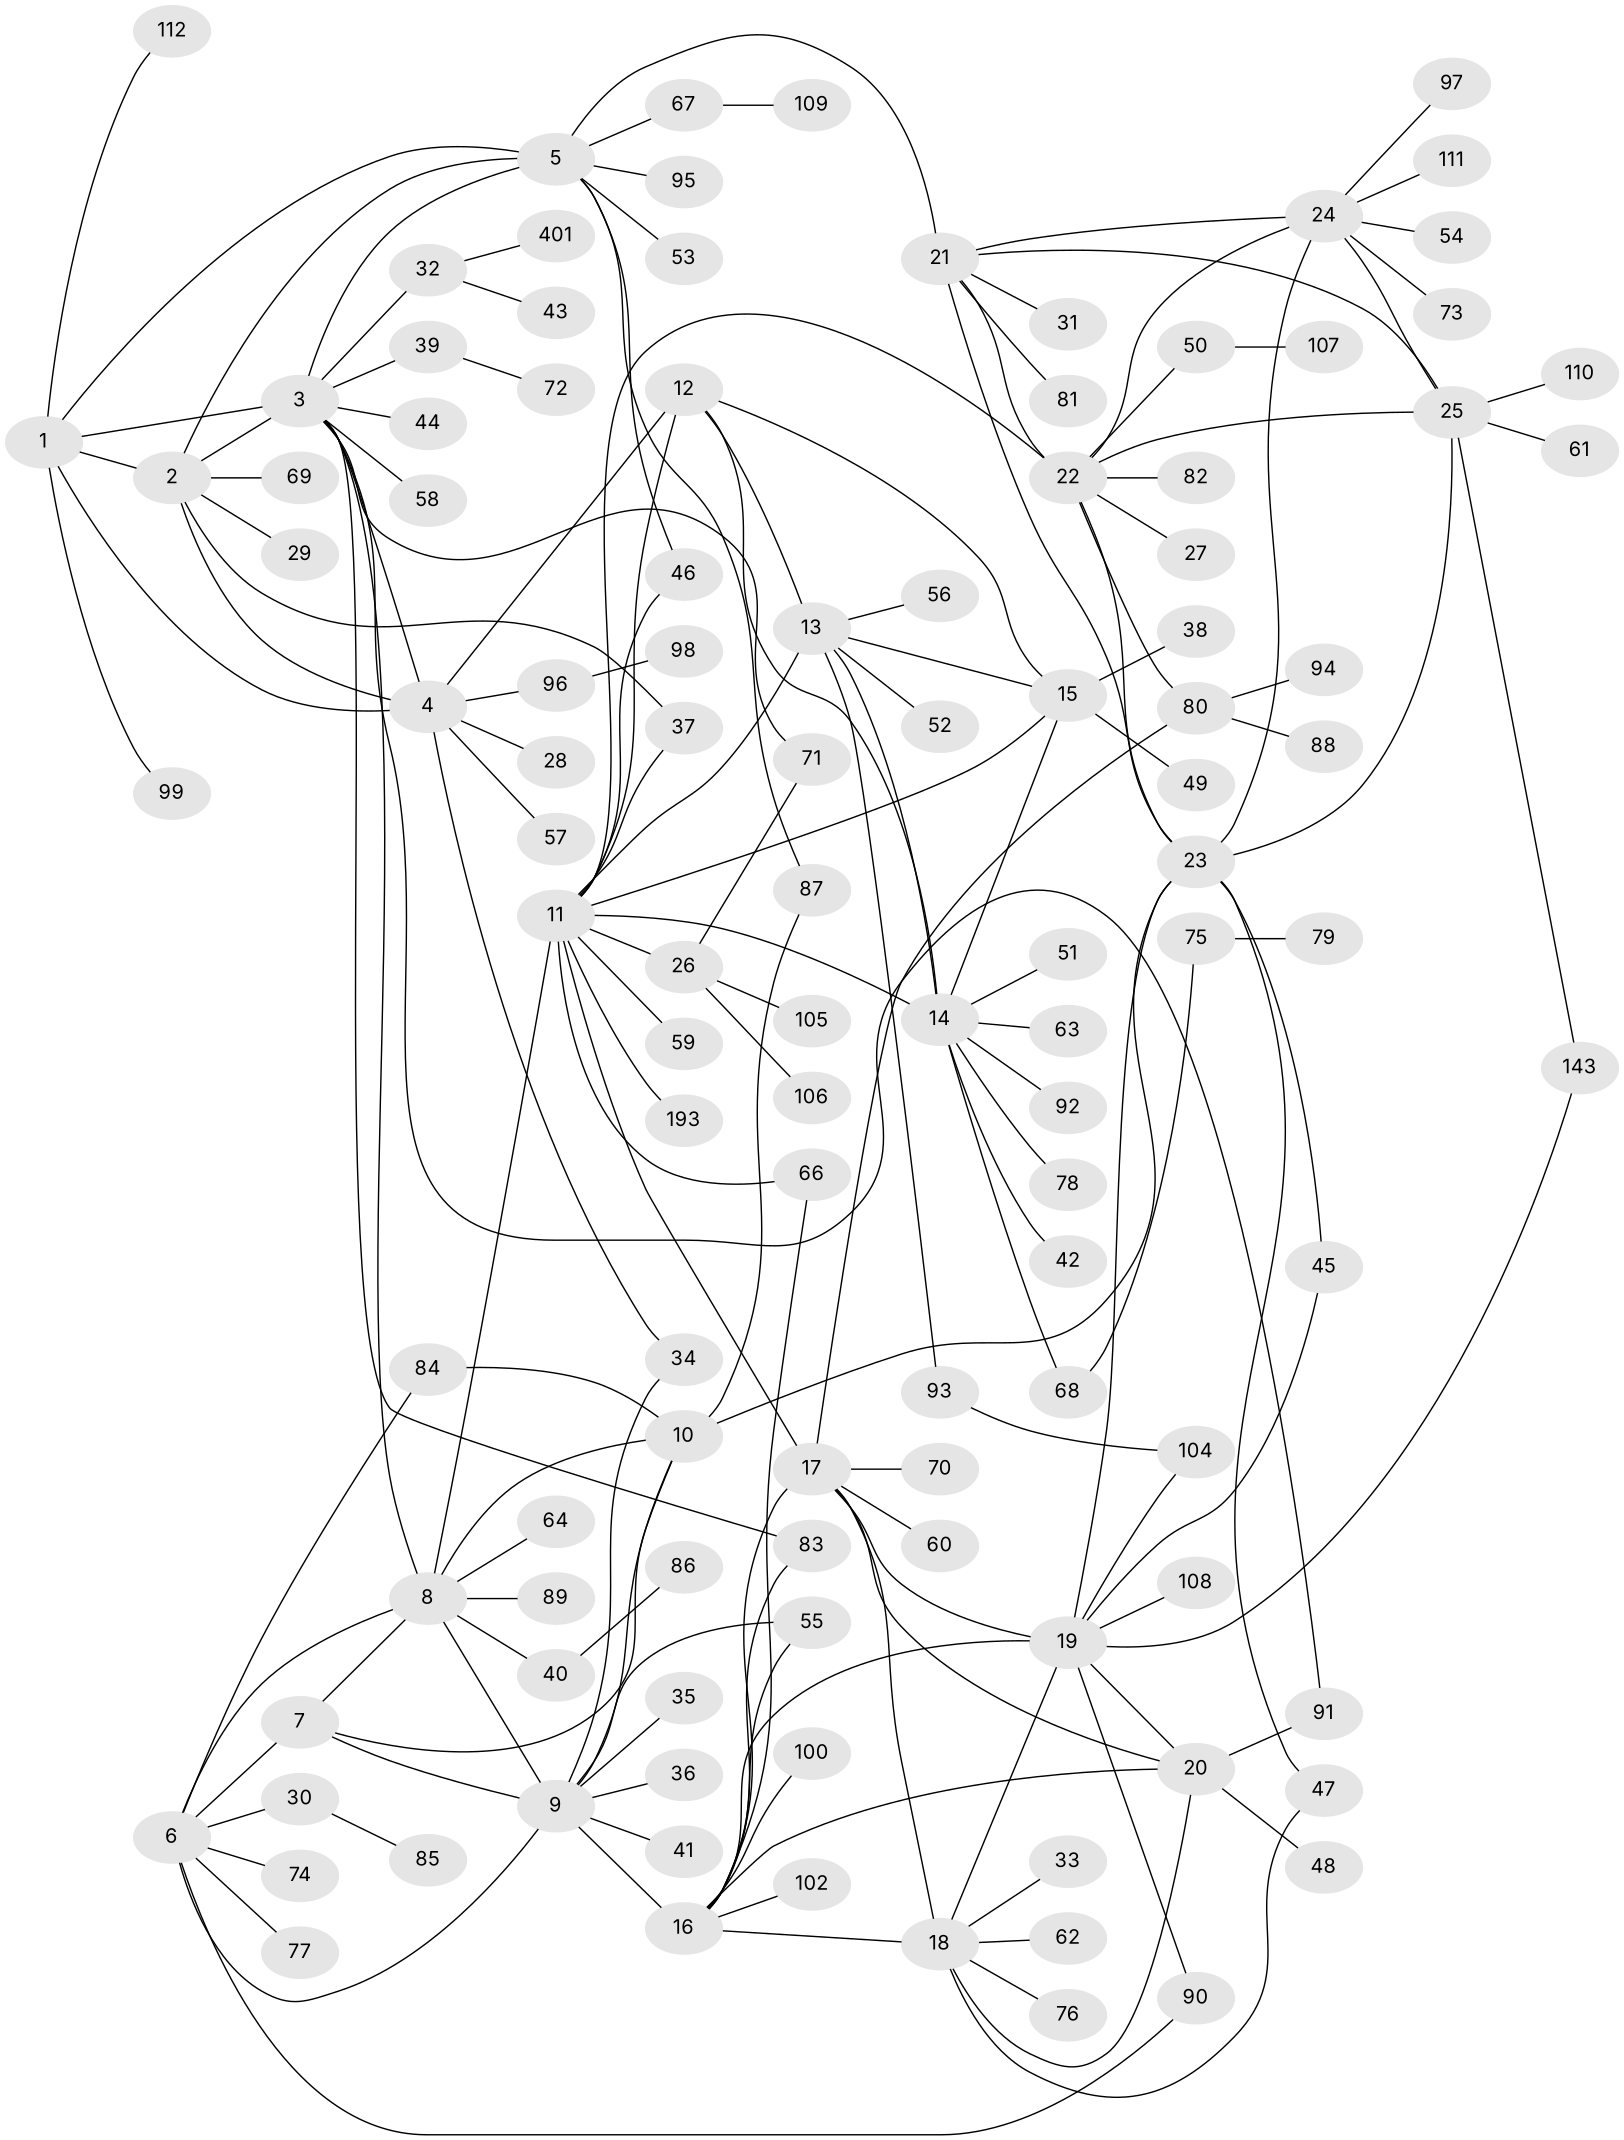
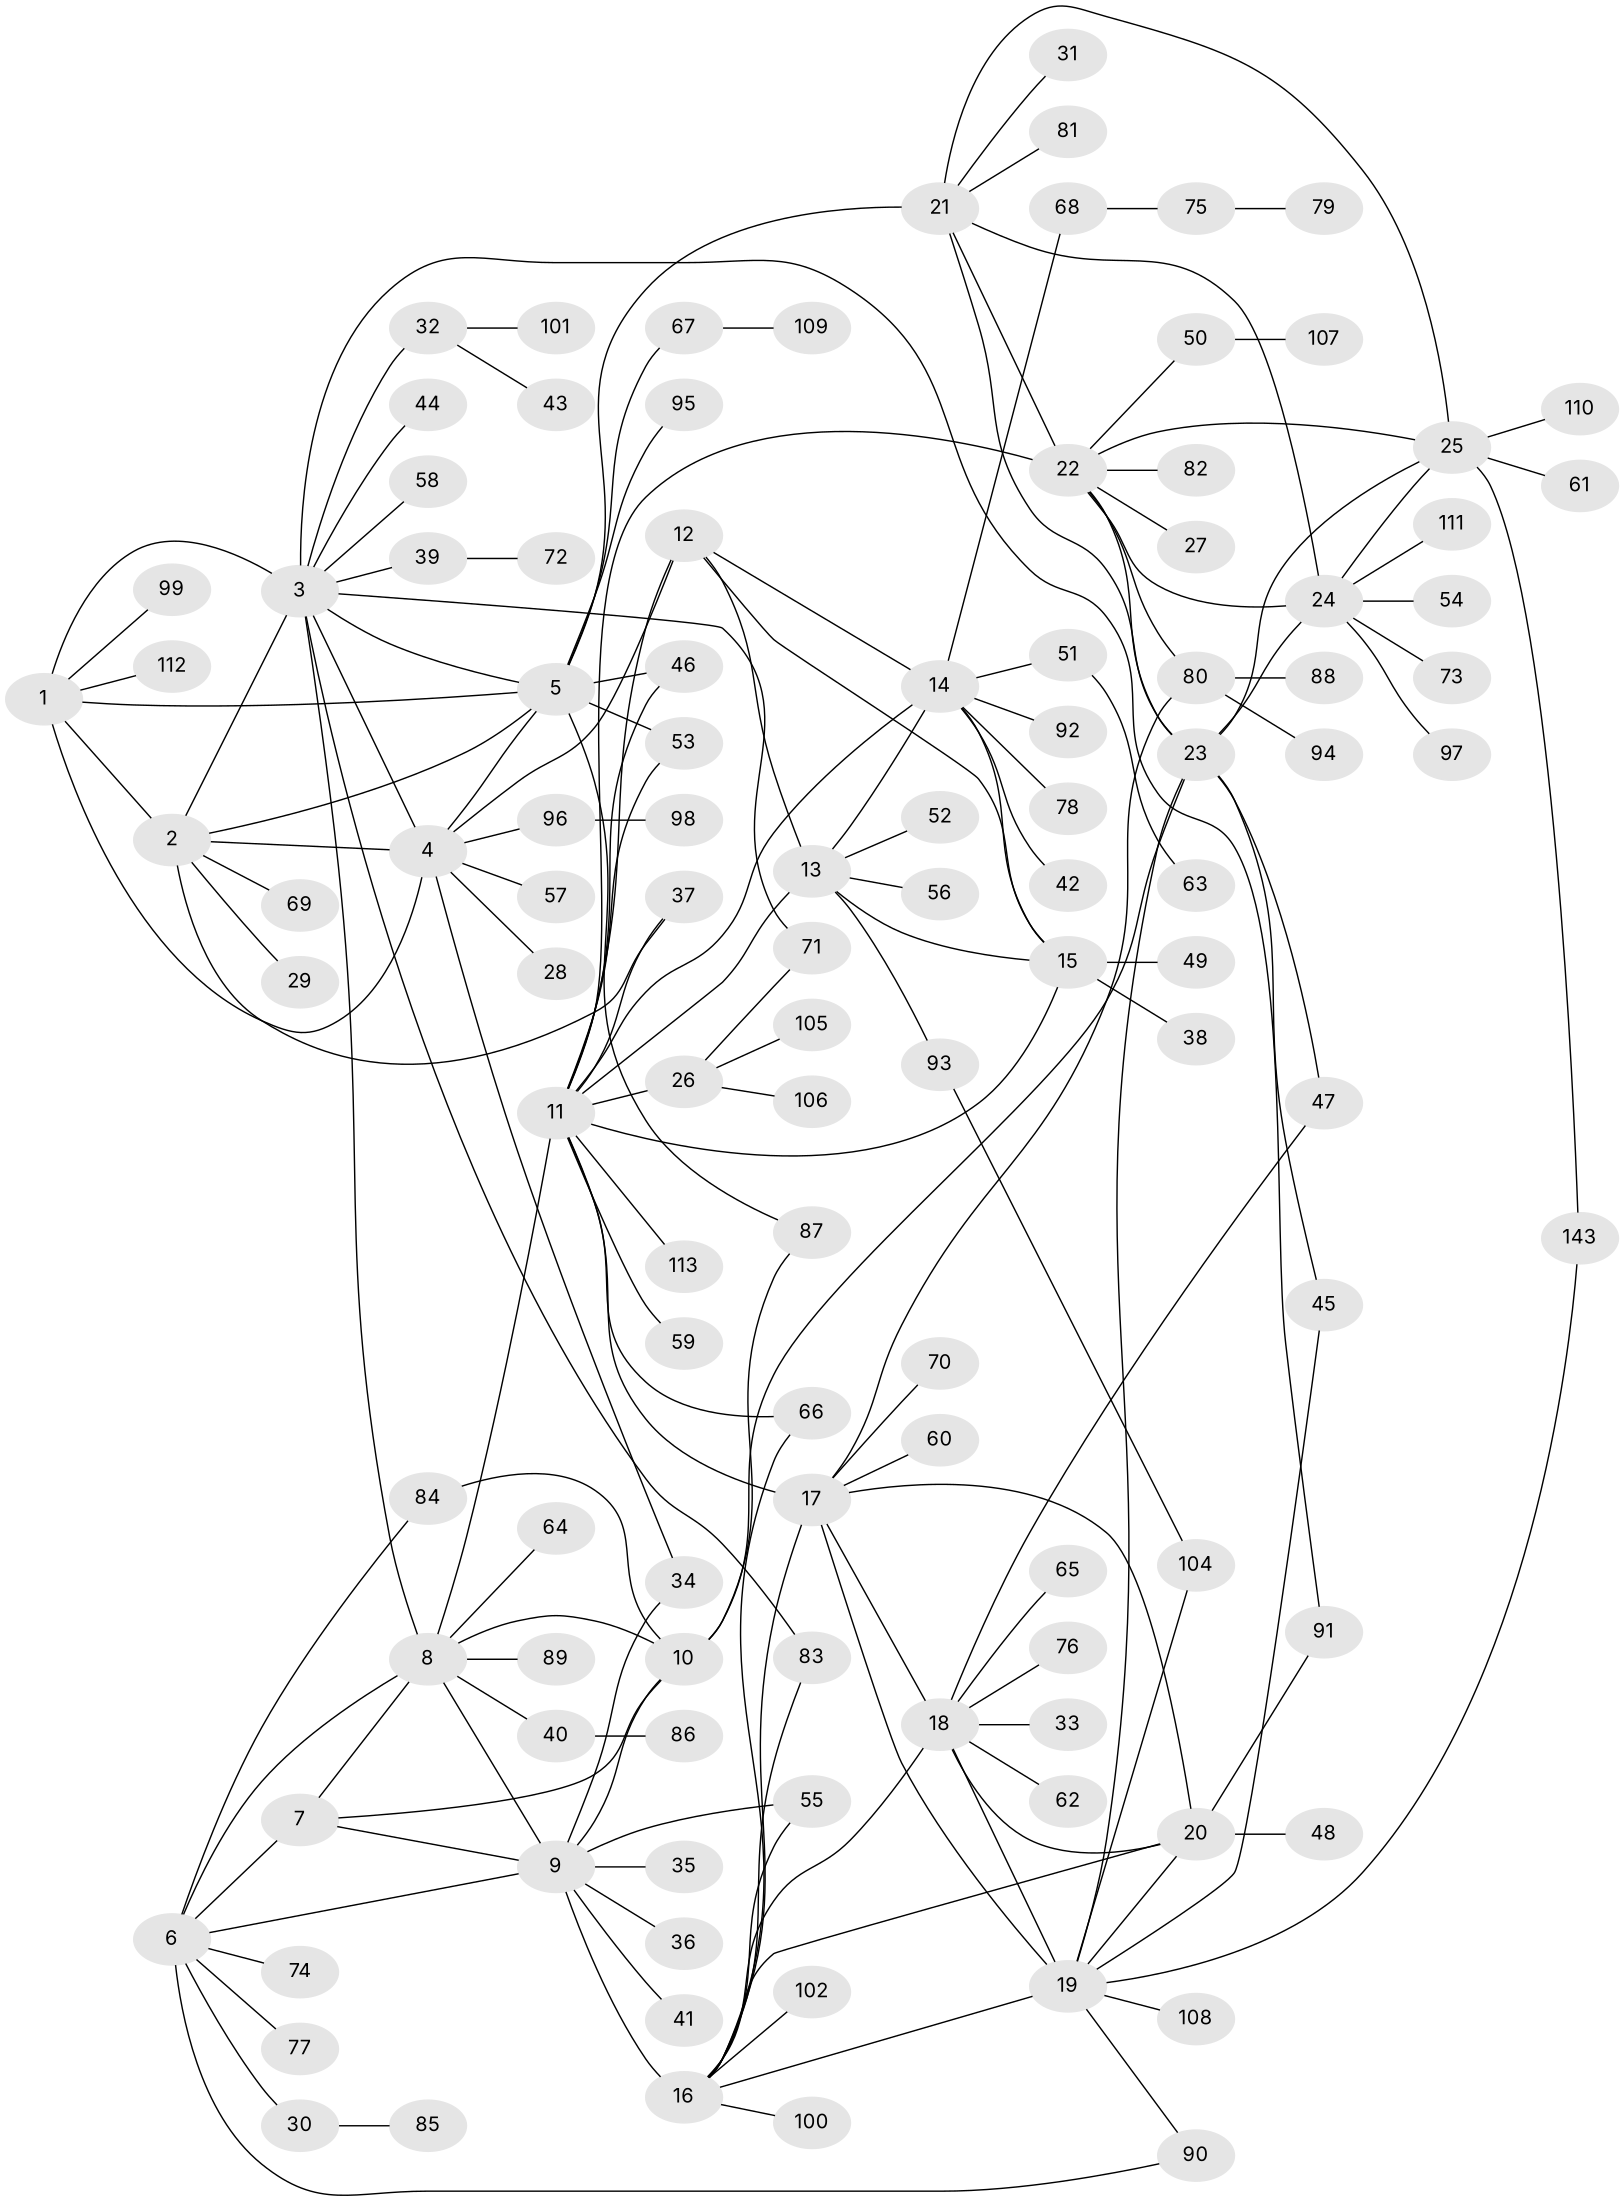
node "401": label "401" -> "101"
edge "5" -- "4": added
edge "53" -- "11": added
edge "14" -- "63": now "51" -- "63"
node "193": label "193" -> "113"
node "65": added
